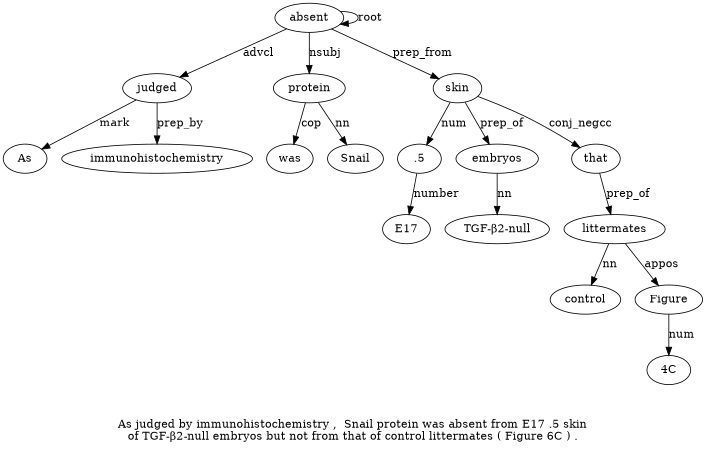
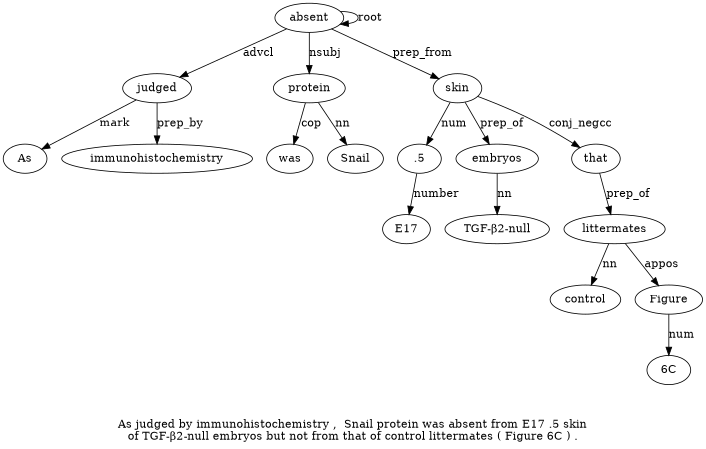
node "4C": label "4C" -> "6C"
